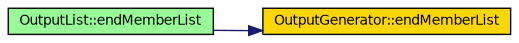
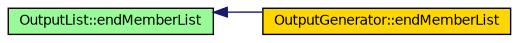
edge "OutputList::endMemberList" -> "OutputGenerator::endMemberList": reversed
